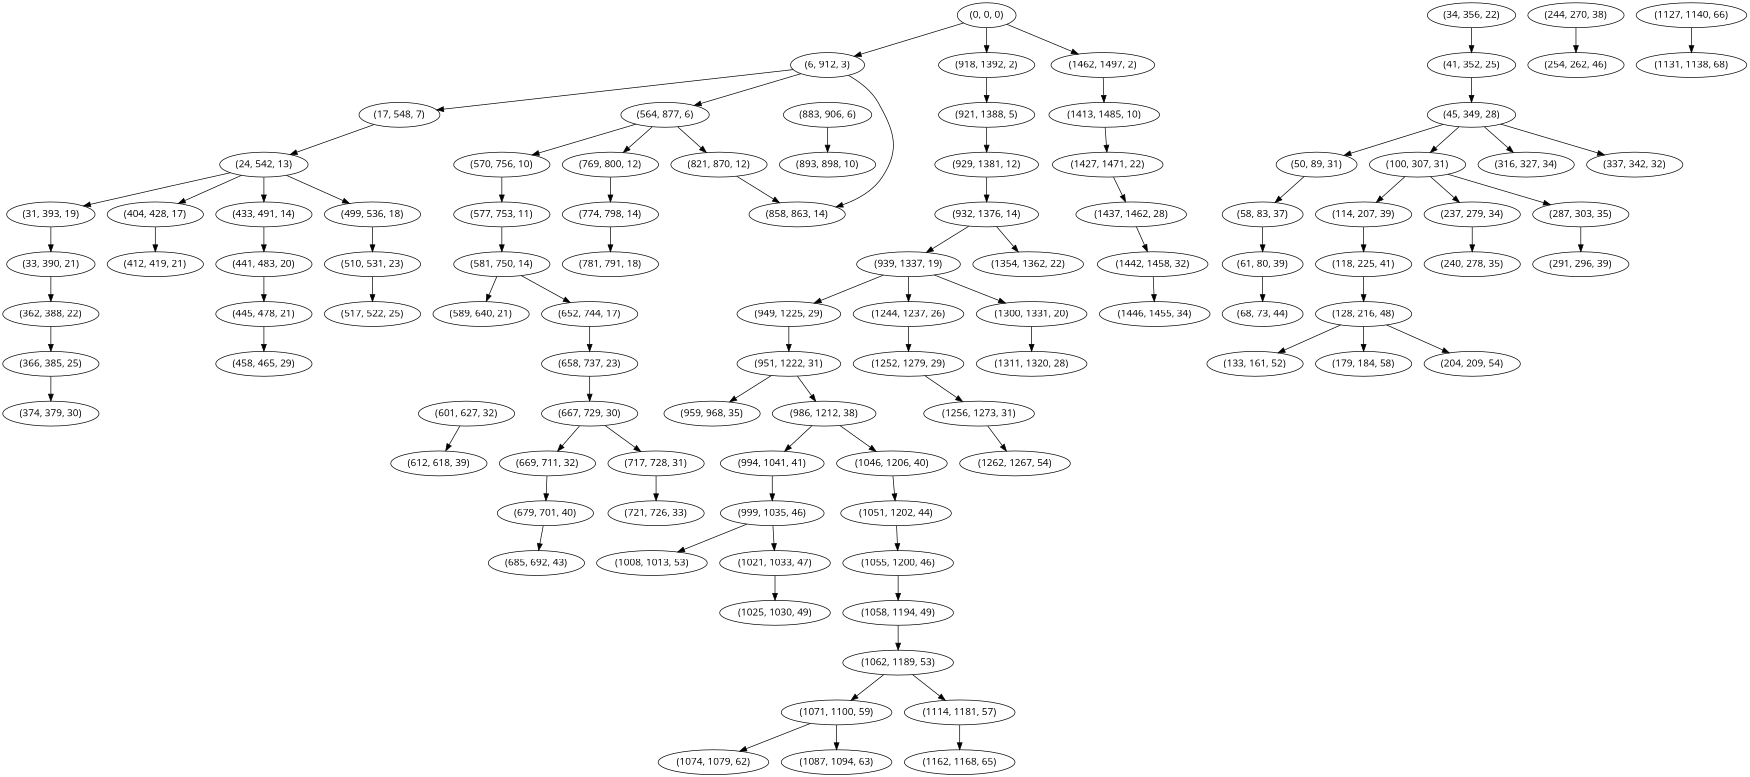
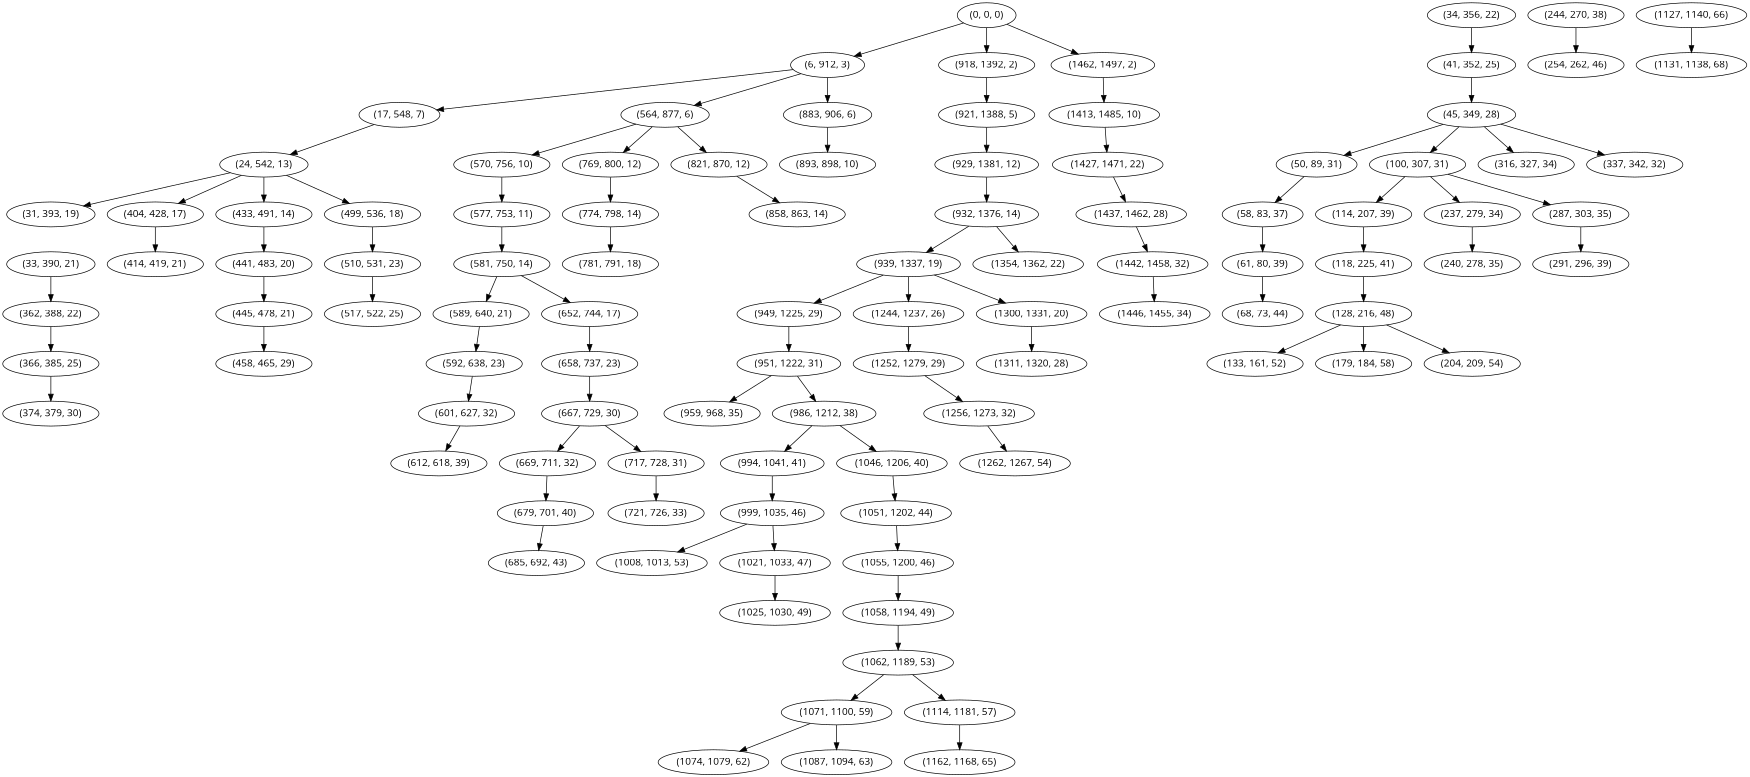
edge "(6, 912, 3)" -> "(858, 863, 14)": now "(6, 912, 3)" -> "(883, 906, 6)"
edge "(31, 393, 19)" -> "(33, 390, 21)": removed
node "(412, 419, 21)": label "(412, 419, 21)" -> "(414, 419, 21)"
node "(592, 638, 23)": added
node "(1256, 1273, 31)": label "(1256, 1273, 31)" -> "(1256, 1273, 32)"
